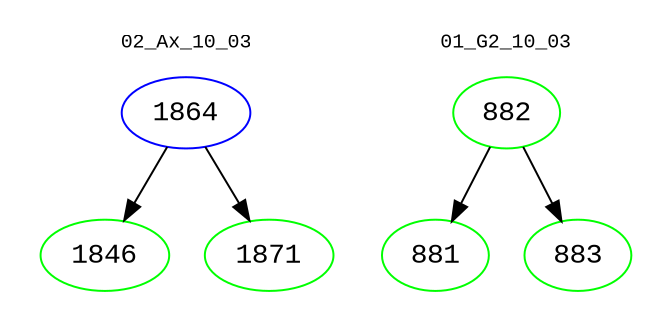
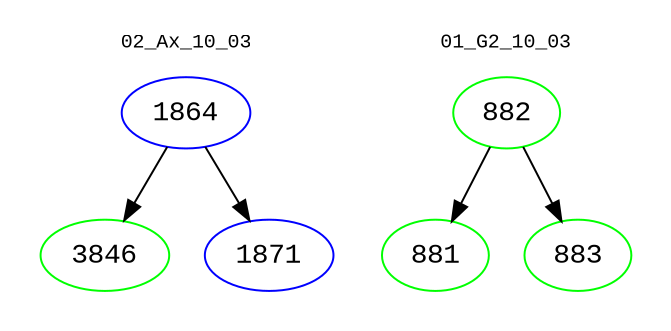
node "1846": label "1846" -> "3846"
node "1871": color green -> blue
